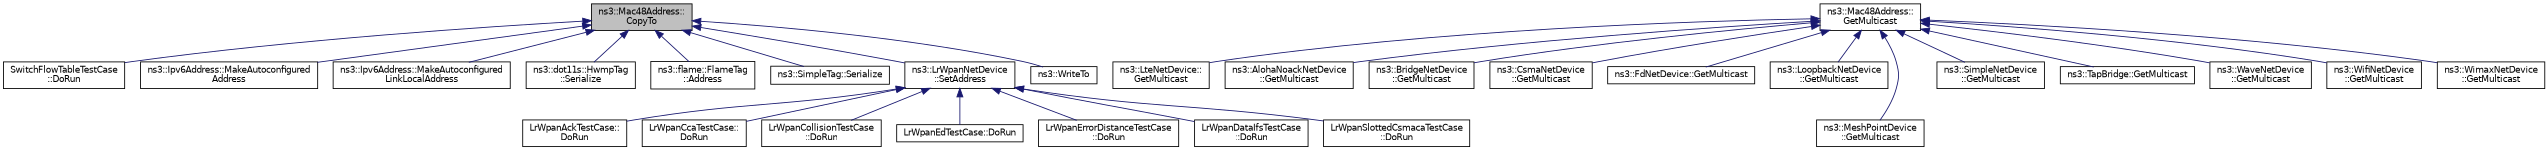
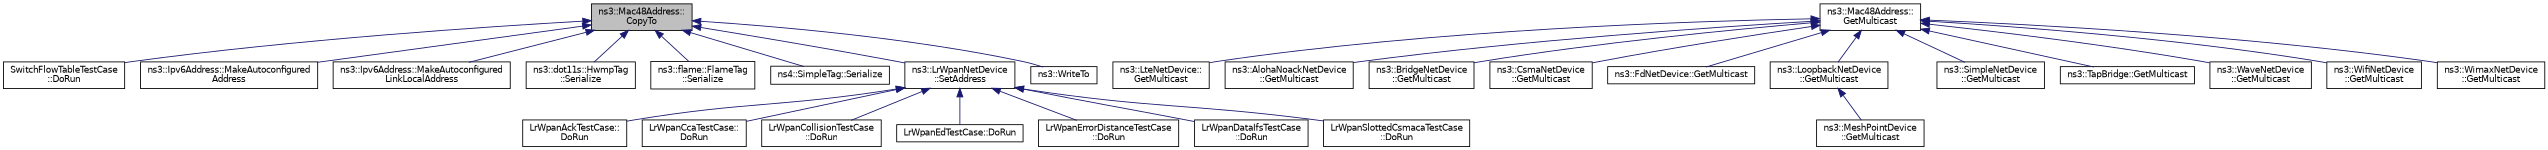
node "ns3::flame::FlameTag ::Address": label "ns3::flame::FlameTag ::Address" -> "ns3::flame::FlameTag ::Serialize"
node "ns3::SimpleTag::Serialize": label "ns3::SimpleTag::Serialize" -> "ns4::SimpleTag::Serialize"
edge "ns3::MeshPointDevice ::GetMulticast" -> "ns3::Mac48Address:: GetMulticast": now "ns3::MeshPointDevice ::GetMulticast" -> "ns3::LoopbackNetDevice ::GetMulticast"
